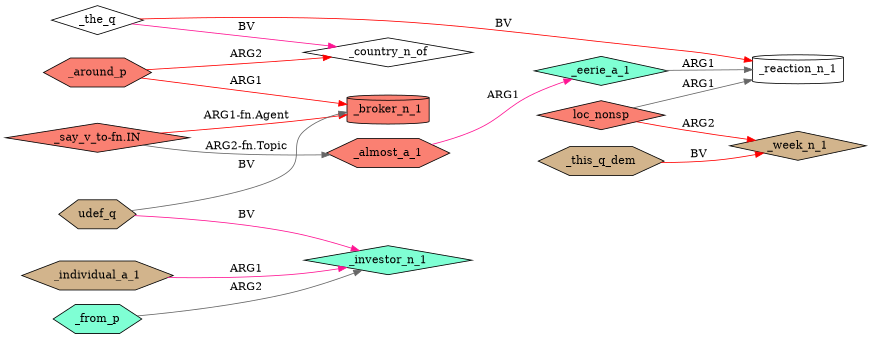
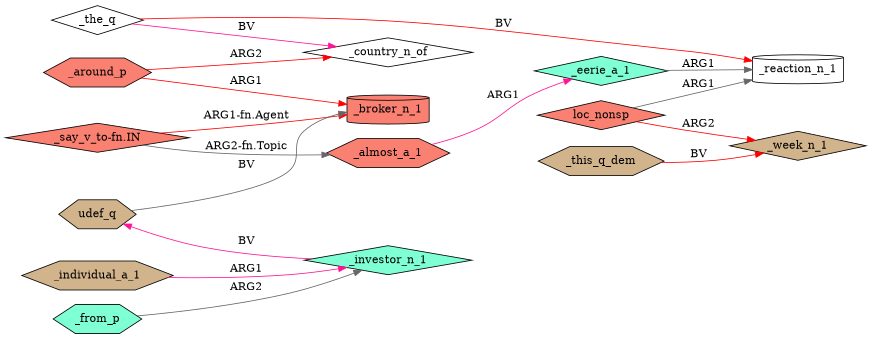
edge "udef_q" -> "_investor_n_1": reversed
